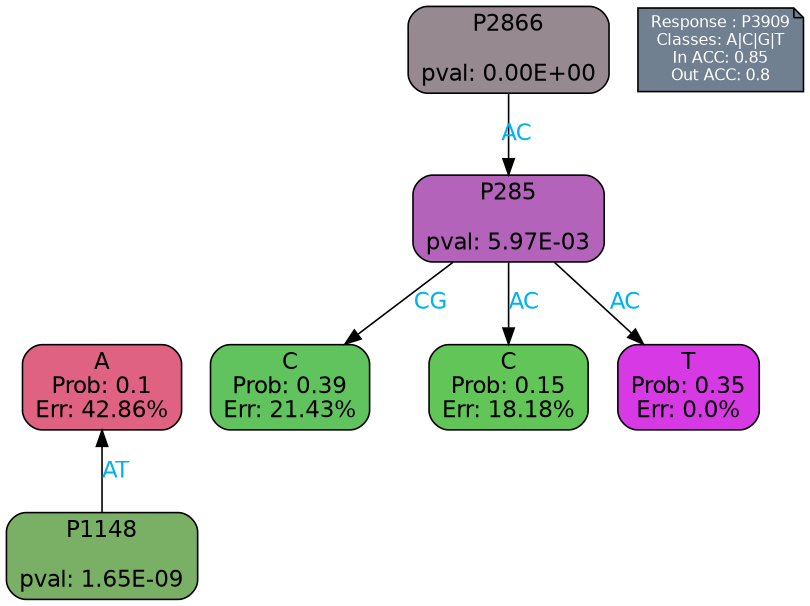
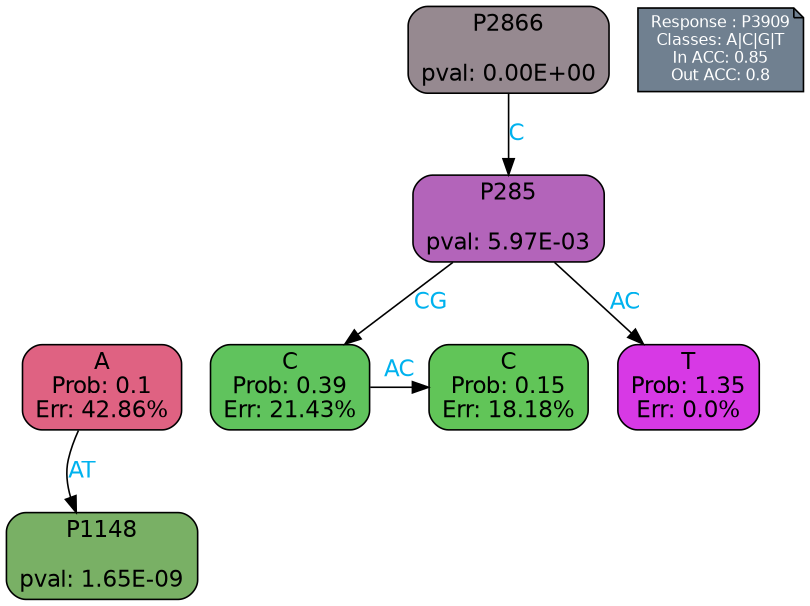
edge "P2866 pval: 0.00E+00" -> "P285 pval: 5.97E-03": label "AC" -> "C"
edge "P285 pval: 5.97E-03" -> "C Prob: 0.15 Err: 18.18%": now "C Prob: 0.39 Err: 21.43%" -> "C Prob: 0.15 Err: 18.18%"
node "T Prob: 0.35 Err: 0.0%": label "T Prob: 0.35 Err: 0.0%" -> "T Prob: 1.35 Err: 0.0%"
edge "P1148 pval: 1.65E-09" -> "A Prob: 0.1 Err: 42.86%": reversed
